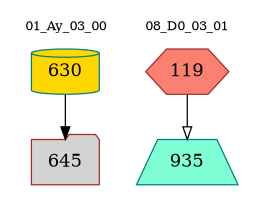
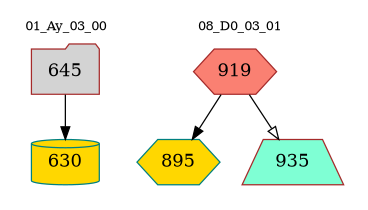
node "119": label "119" -> "919"
edge "630" -> "645": reversed
node "895": added
node "935": color teal -> brown
